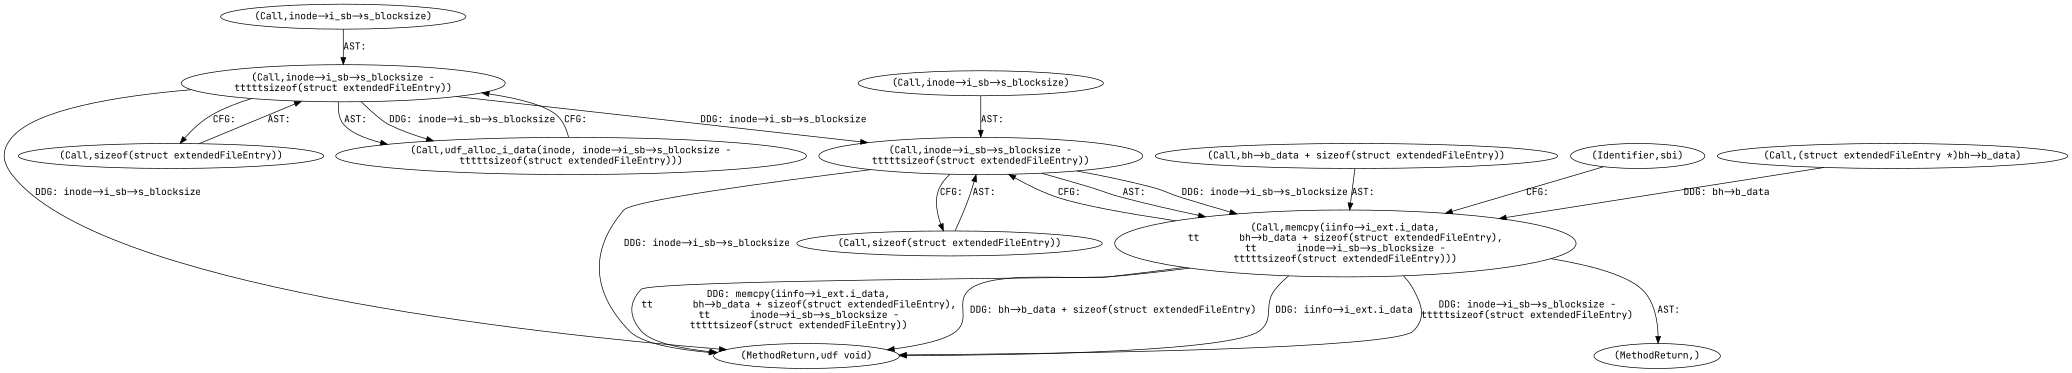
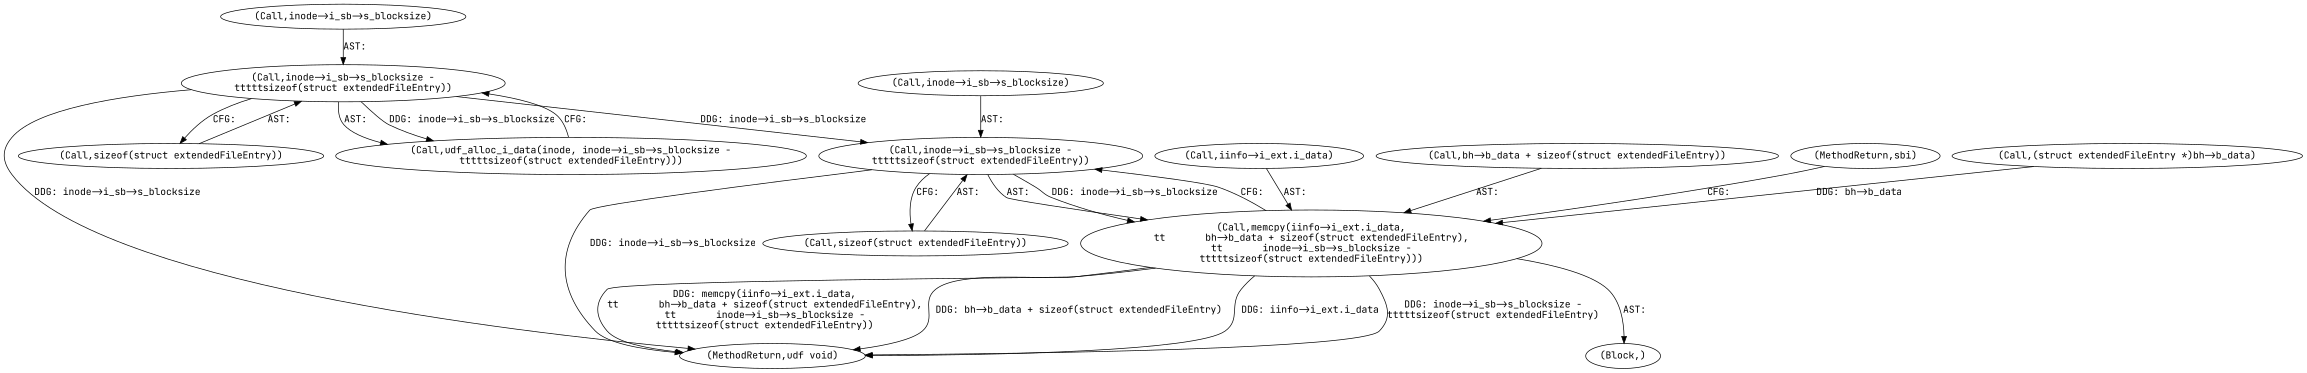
node "(Call,iinfo->i_ext.i_data)": added
node "(Identifier,sbi)": label "(Identifier,sbi)" -> "(MethodReturn,sbi)"
node "(MethodReturn,)": label "(MethodReturn,)" -> "(Block,)"
